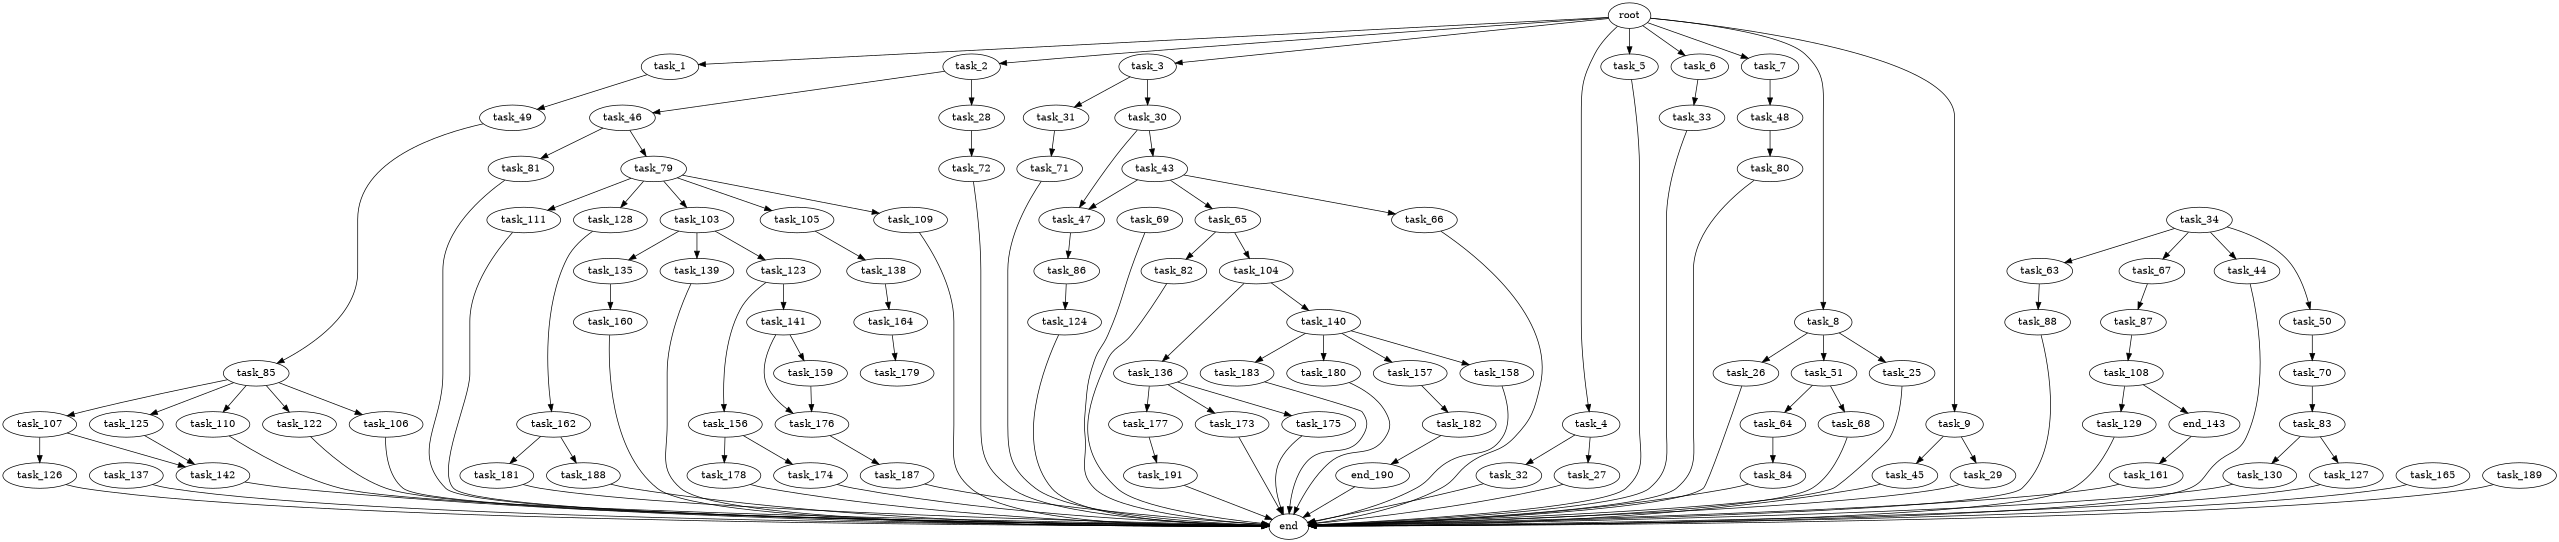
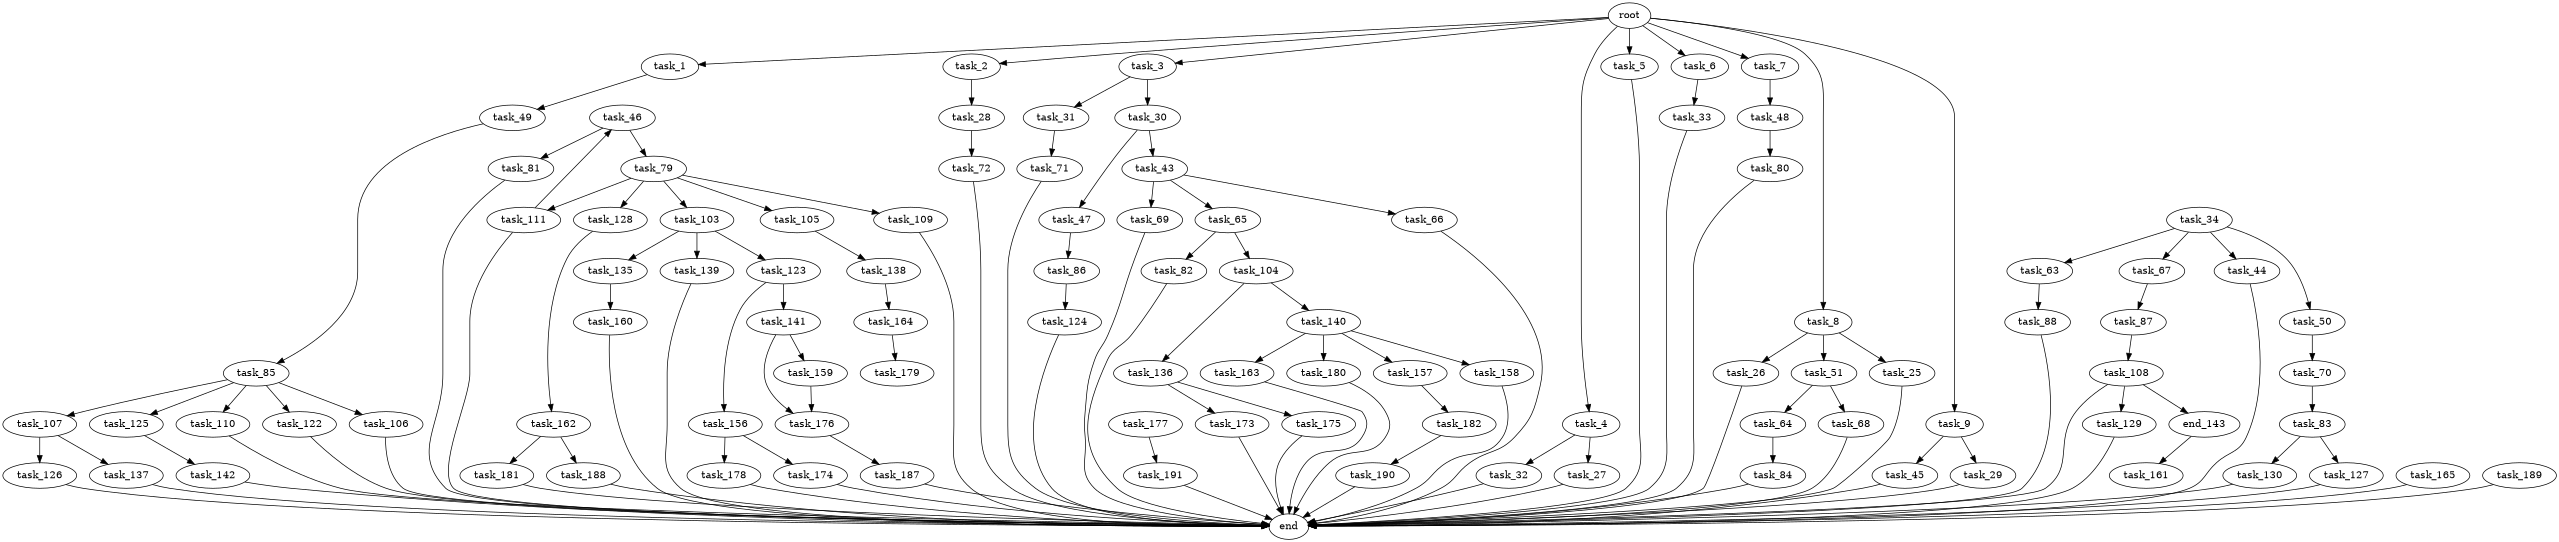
edge "task_2" -> "task_46": now "task_111" -> "task_46"
edge "task_43" -> "task_47": now "task_43" -> "task_69"
node "task_183": label "task_183" -> "task_163"
edge "task_136" -> "task_177": removed
edge "task_107" -> "task_142": now "task_107" -> "task_137"
node "end_190": label "end_190" -> "task_190"
edge "task_161" -> "end": now "task_108" -> "end"
